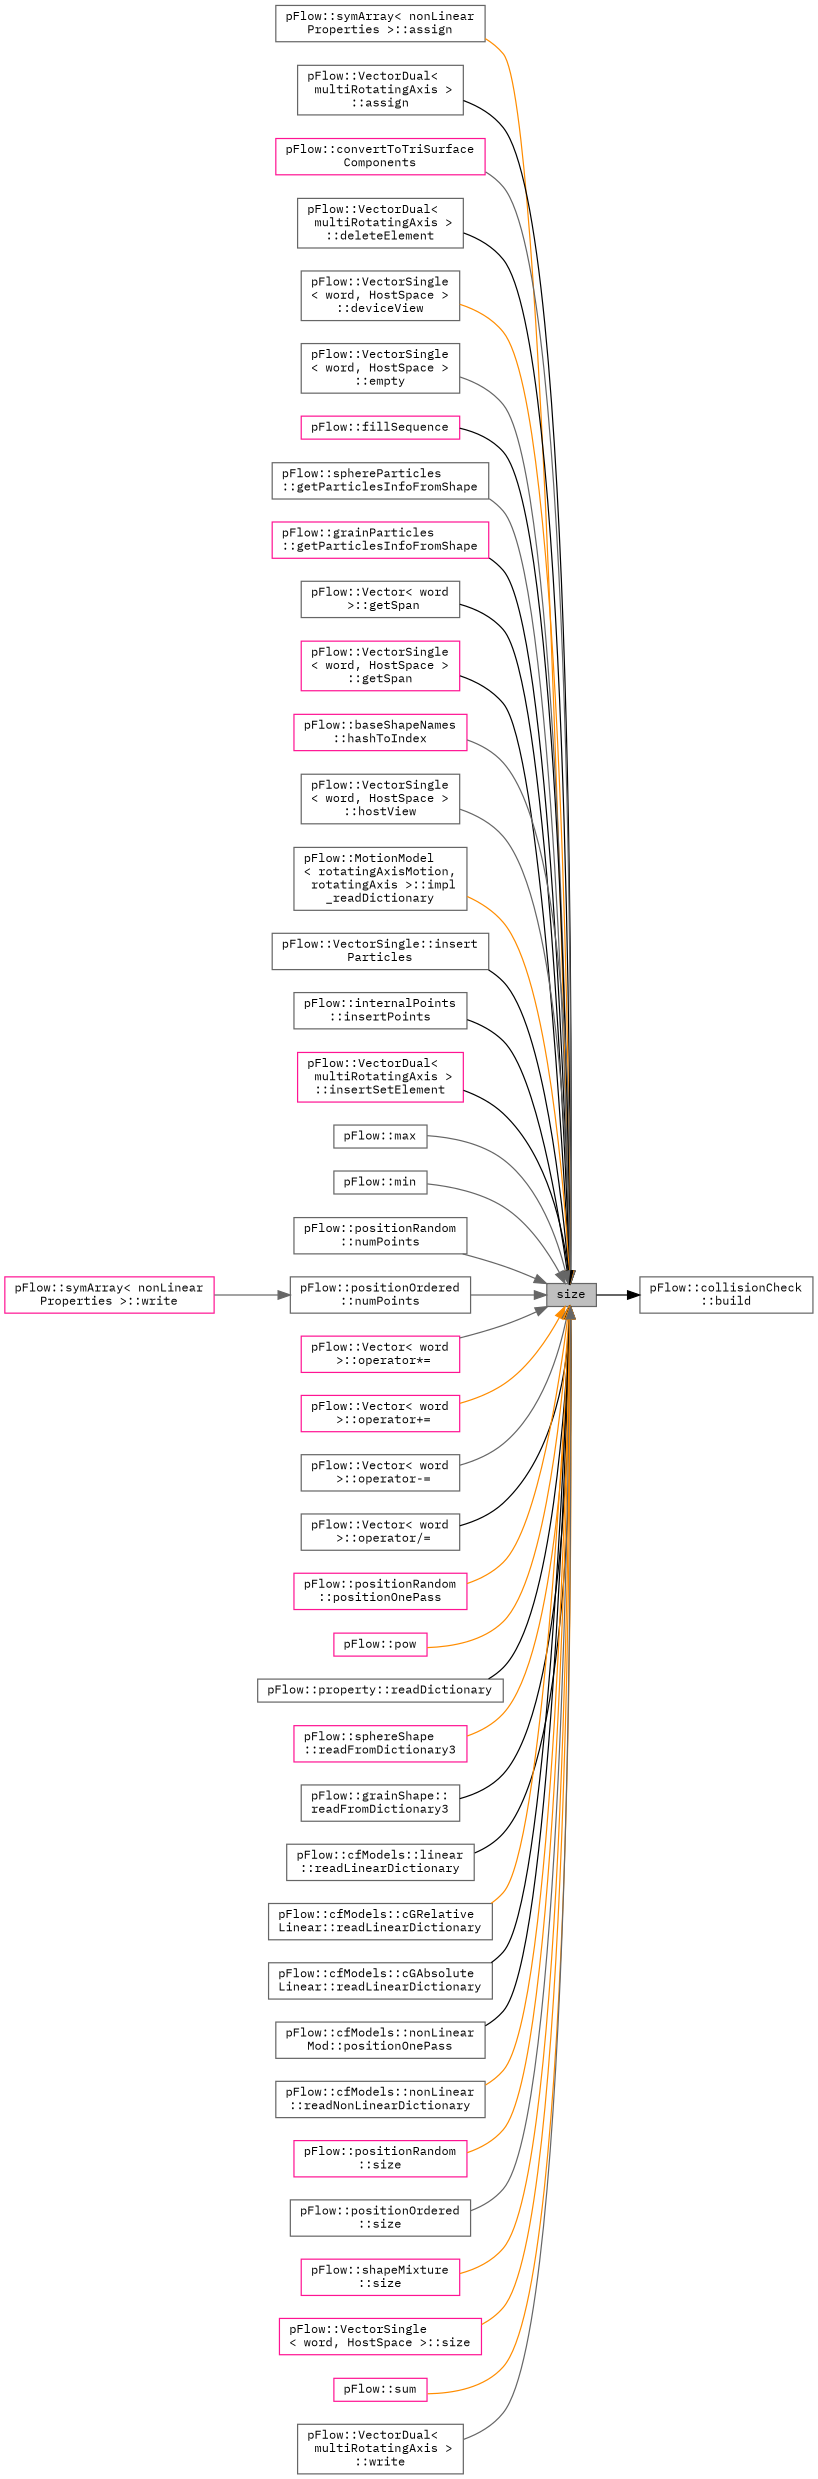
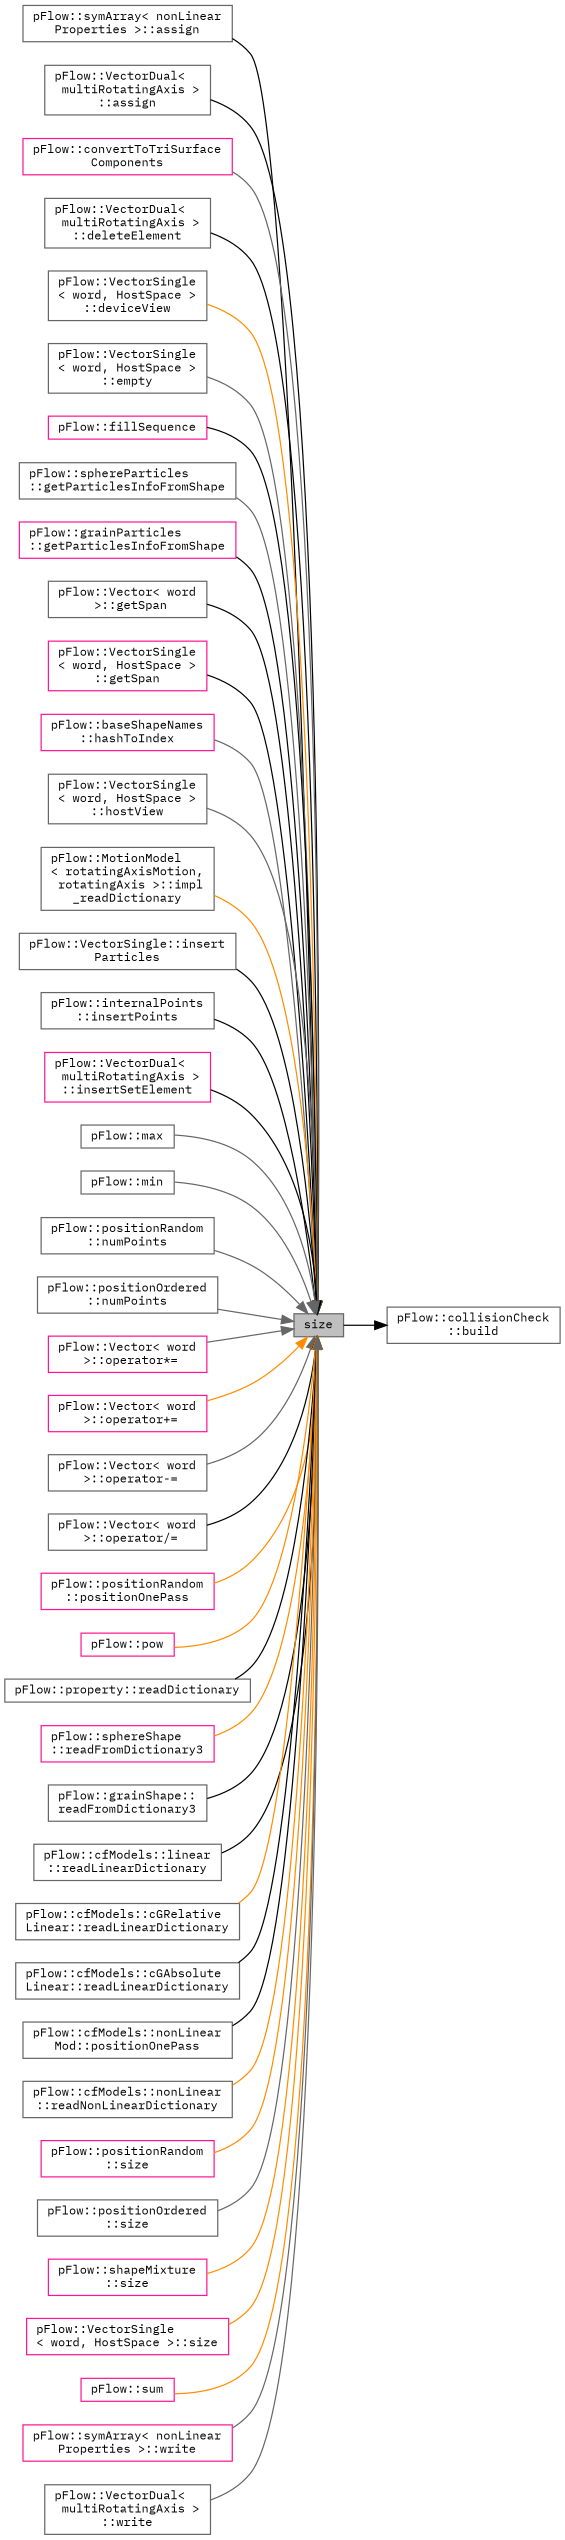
edge "pFlow::symArray< nonLinear Properties >::assign" -> "size": color darkorange -> black
edge "pFlow::symArray< nonLinear Properties >::write" -> "pFlow::positionOrdered ::numPoints": now "pFlow::symArray< nonLinear Properties >::write" -> "size"
